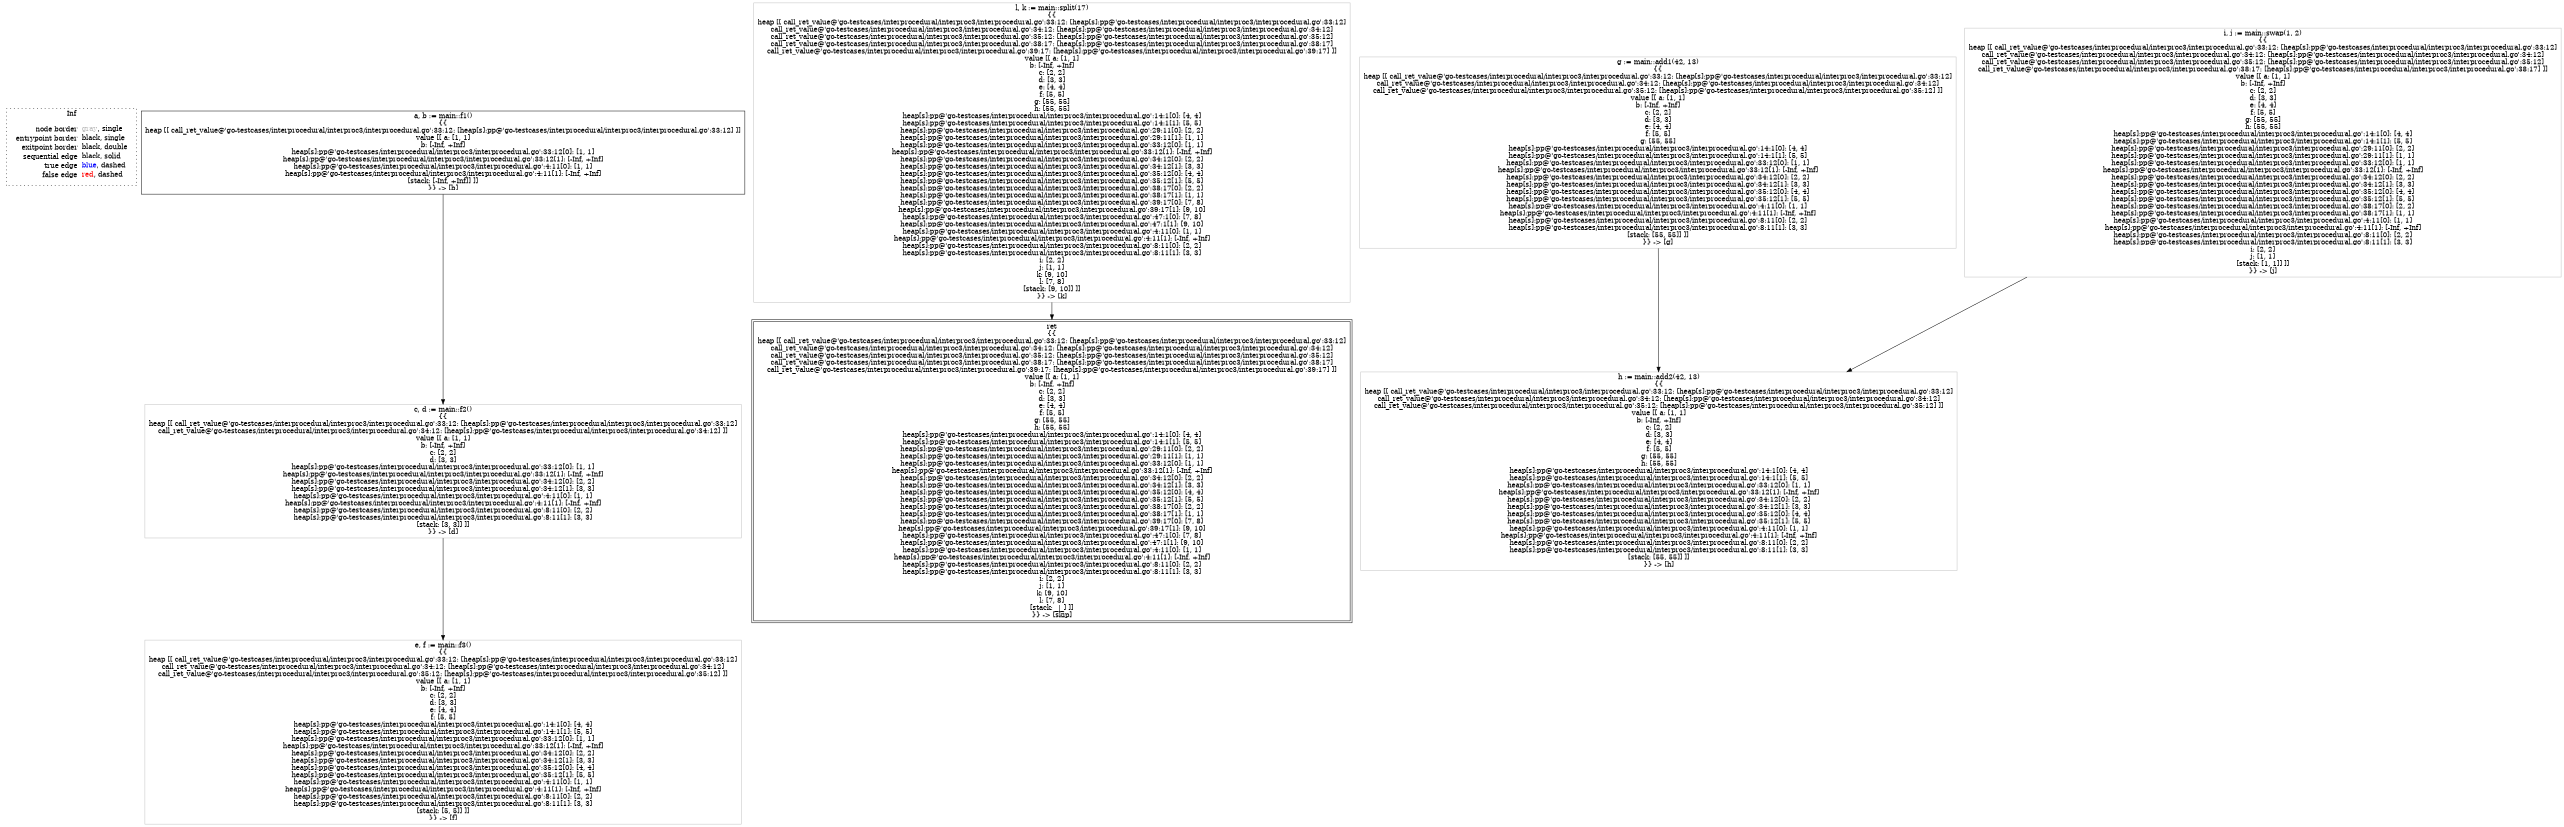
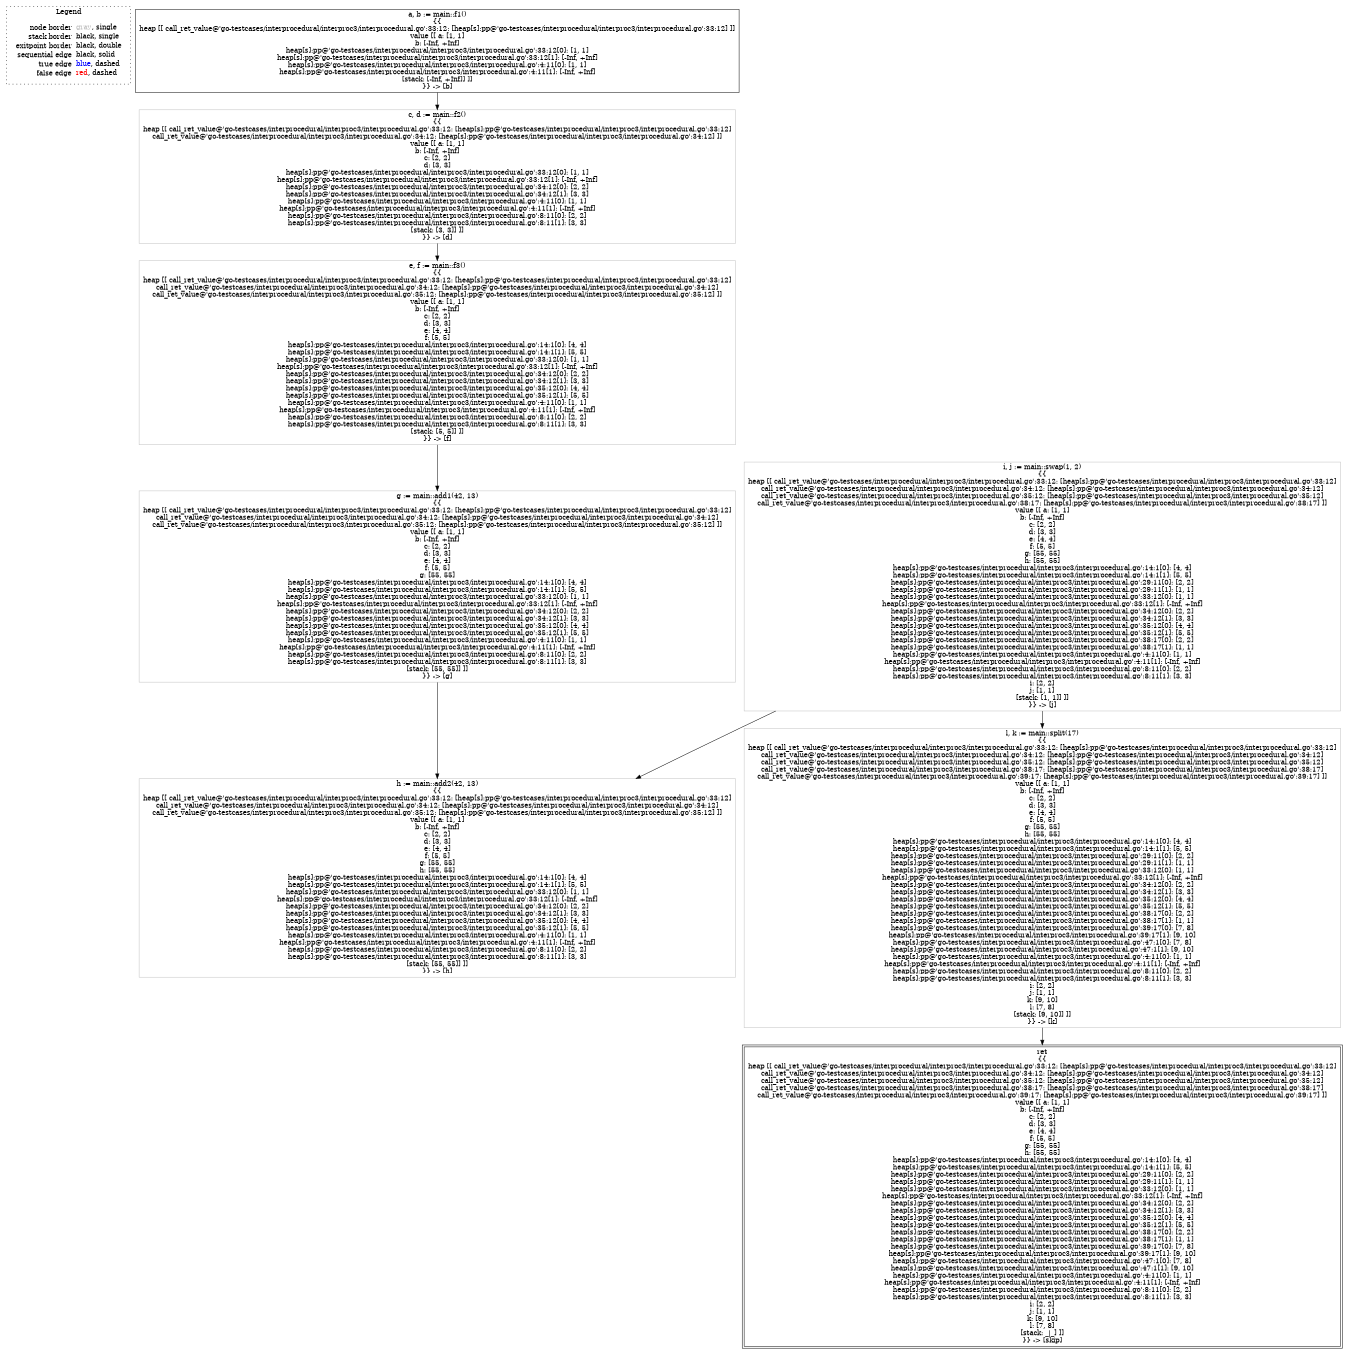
cluster "Inf": label "Inf" -> "Legend"
node "node border": text "entrypoint border" -> "stack border"
edge "e, f := main::f3()" -> "g := main::add1(42, 13)": added
edge "i, j := main::swap(1, 2)" -> "l, k := main::split(17)": added
